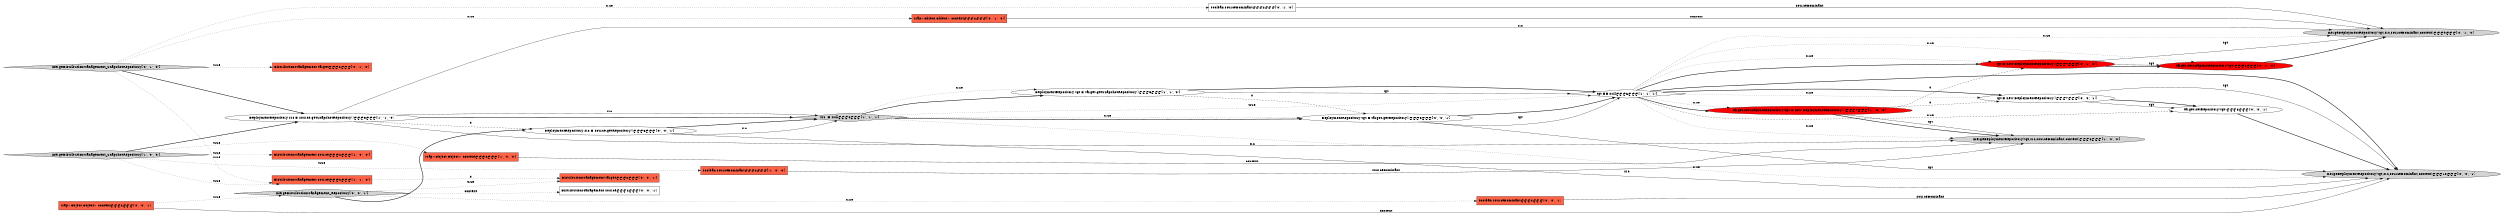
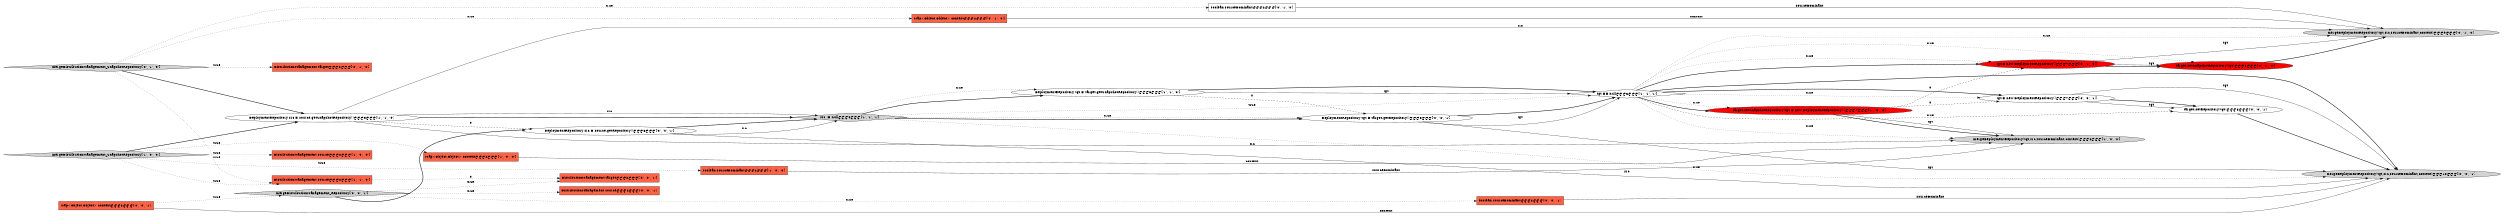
edge "mergeDistributionManagement_Repository['0', '0', '1']" -> "DistributionManagement source@@@2@@@['0', '0', '1']": label "context" -> "true"
node "DistributionManagement source@@@2@@@['0', '0', '1']": fillcolor white -> tomato
